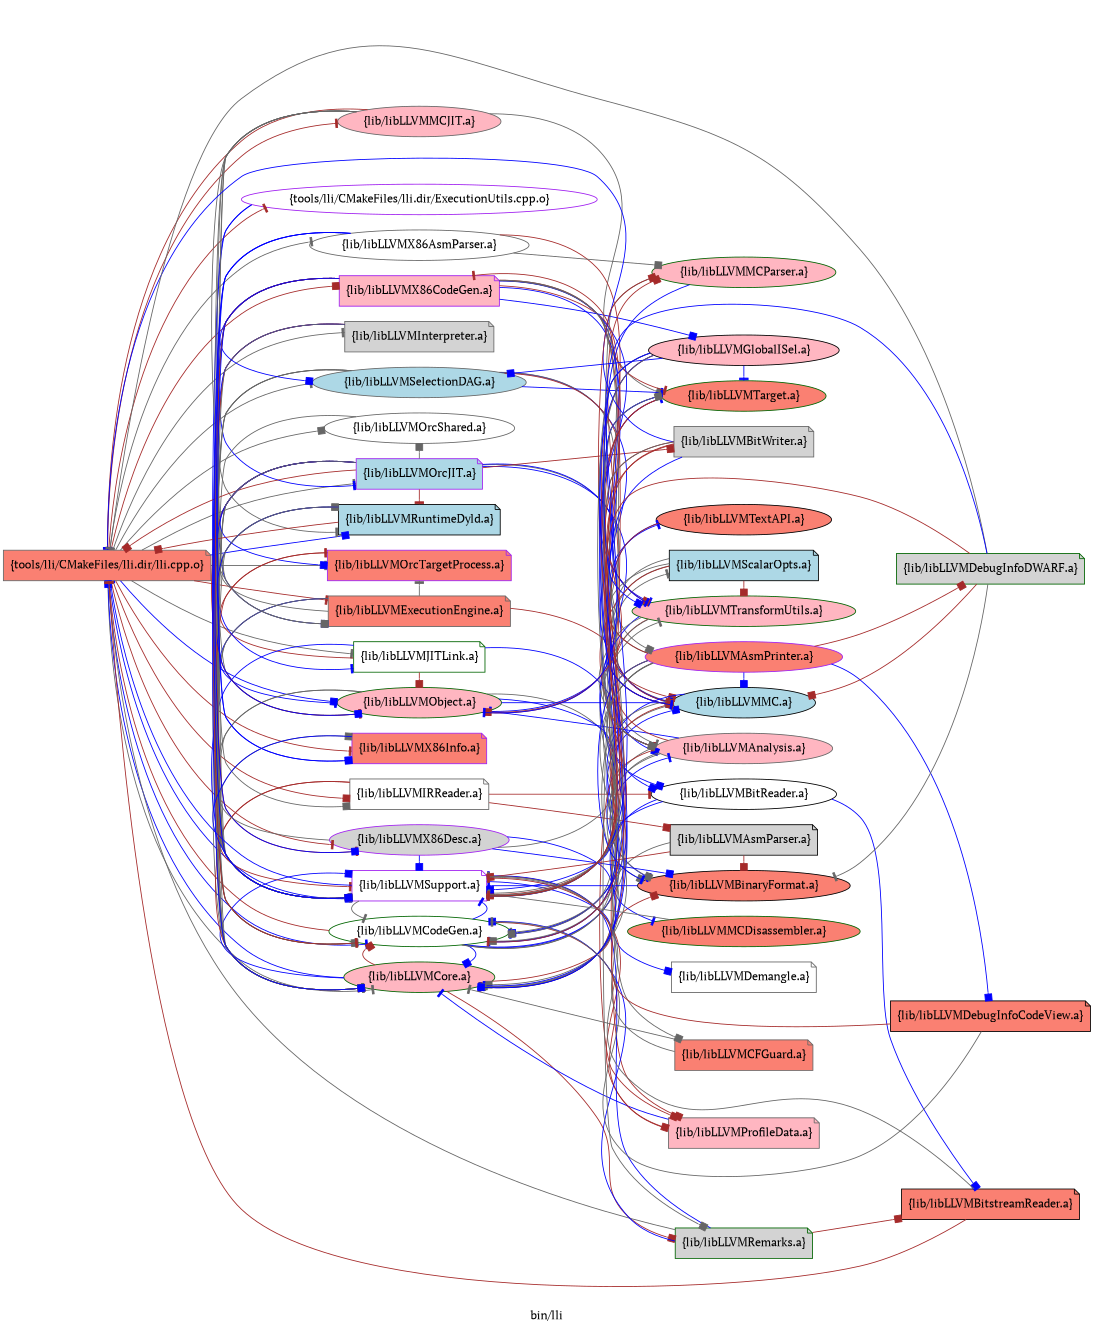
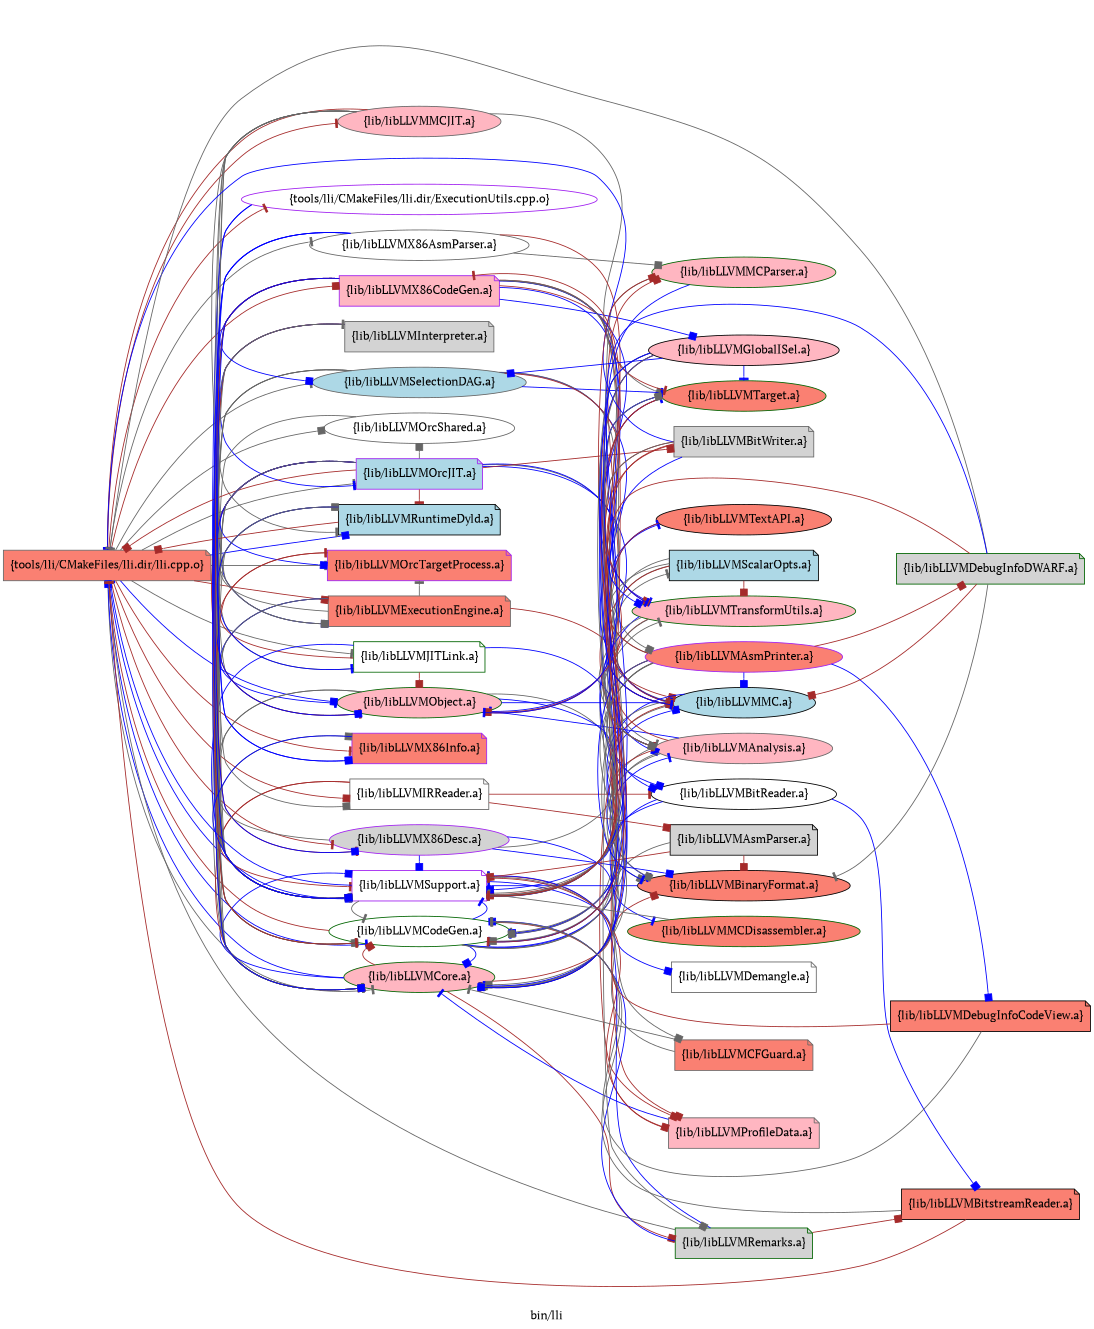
edge "{tools/lli/CMakeFiles/lli.dir/lli.cpp.o}" -> "{lib/libLLVMInterpreter.a}": now "{lib/libLLVMJITLink.a}" -> "{lib/libLLVMInterpreter.a}"
edge "{tools/lli/CMakeFiles/lli.dir/lli.cpp.o}" -> "{lib/libLLVMExecutionEngine.a}": arrowhead tee -> box
edge "{lib/libLLVMBitstreamReader.a}" -> "{lib/libLLVMSupport.a}": now "{lib/libLLVMBitstreamReader.a}" -> "{lib/libLLVMCodeGen.a}"
